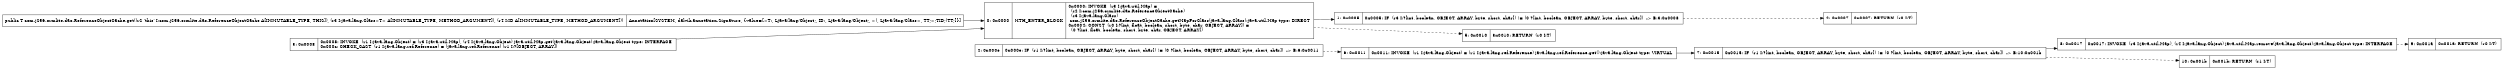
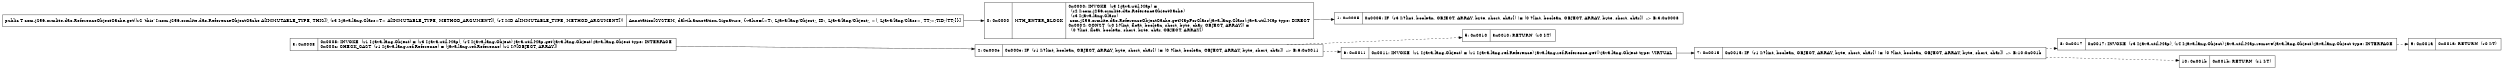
node "2: 0x0007": removed
edge "0: 0x0000" -> "5: 0x0010": now "4: 0x000e" -> "5: 0x0010"
edge "3: 0x0008" -> "0: 0x0000": now "3: 0x0008" -> "4: 0x000e"
edge "7: 0x0015" -> "8: 0x0017": style solid -> dashed
